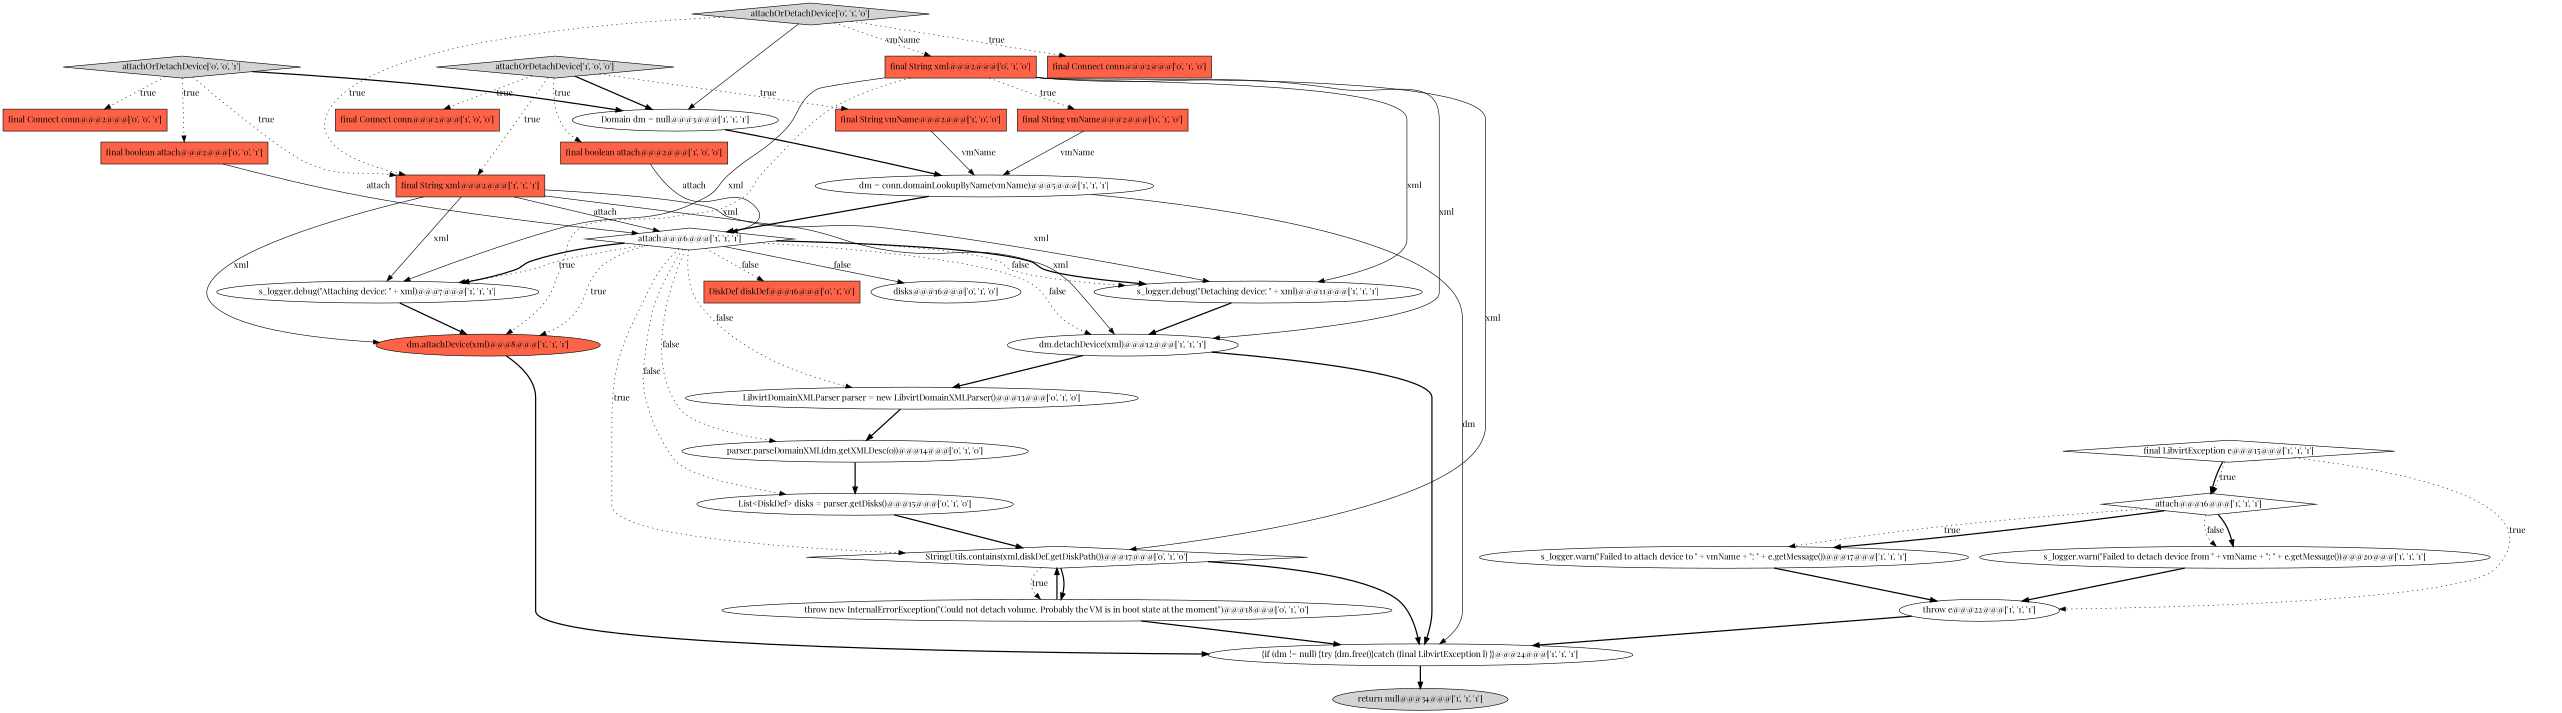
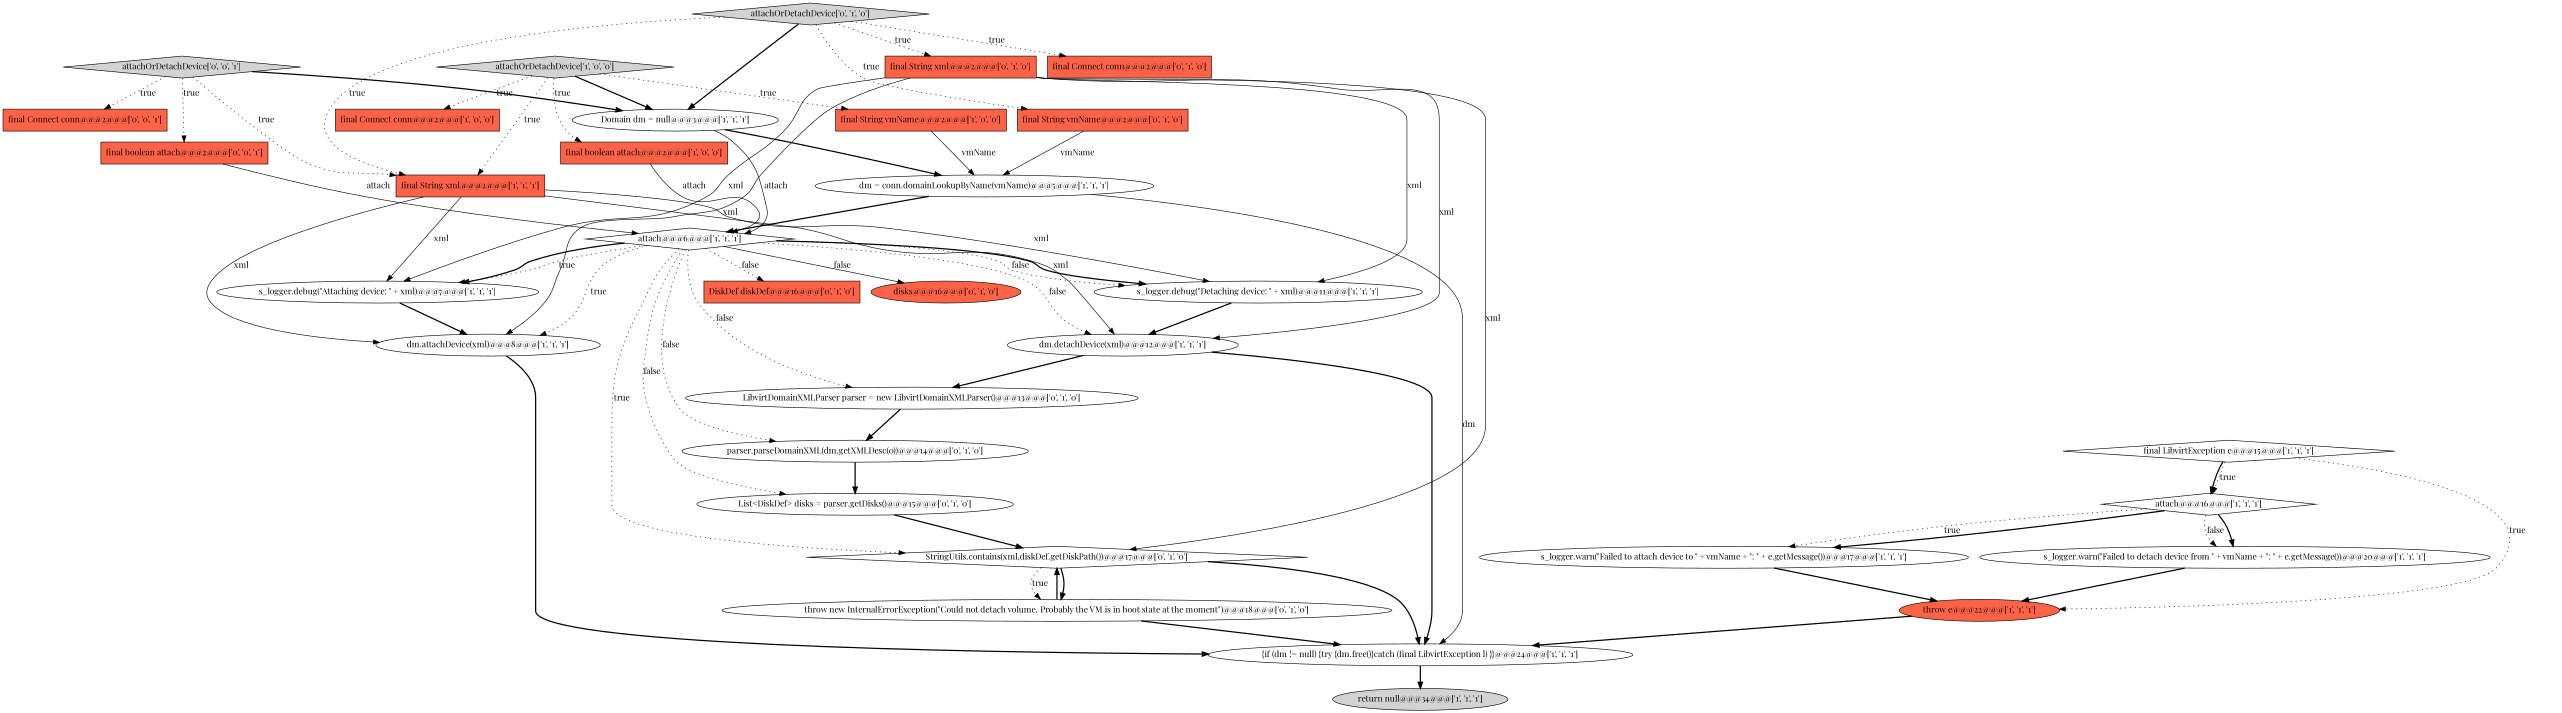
edge "attachOrDetachDevice['0', '1', '0']" -> "final String xml@@@2@@@['0', '1', '0']": label "vmName" -> "true"
edge "attachOrDetachDevice['0', '1', '0']" -> "Domain dm = null@@@3@@@['1', '1', '1']": style solid -> bold
edge "final String xml@@@2@@@['0', '1', '0']" -> "final String vmName@@@2@@@['0', '1', '0']": now "attachOrDetachDevice['0', '1', '0']" -> "final String vmName@@@2@@@['0', '1', '0']"
edge "final String xml@@@2@@@['0', '1', '0']" -> "dm.attachDevice(xml)@@@8@@@['1', '1', '1']": style dotted -> solid
edge "final String xml@@@2@@@['1', '1', '1']" -> "attach@@@6@@@['1', '1', '1']": now "Domain dm = null@@@3@@@['1', '1', '1']" -> "attach@@@6@@@['1', '1', '1']"
node "disks@@@16@@@['0', '1', '0']": fillcolor white -> tomato
node "dm.attachDevice(xml)@@@8@@@['1', '1', '1']": fillcolor tomato -> white
node "throw e@@@22@@@['1', '1', '1']": fillcolor white -> tomato
